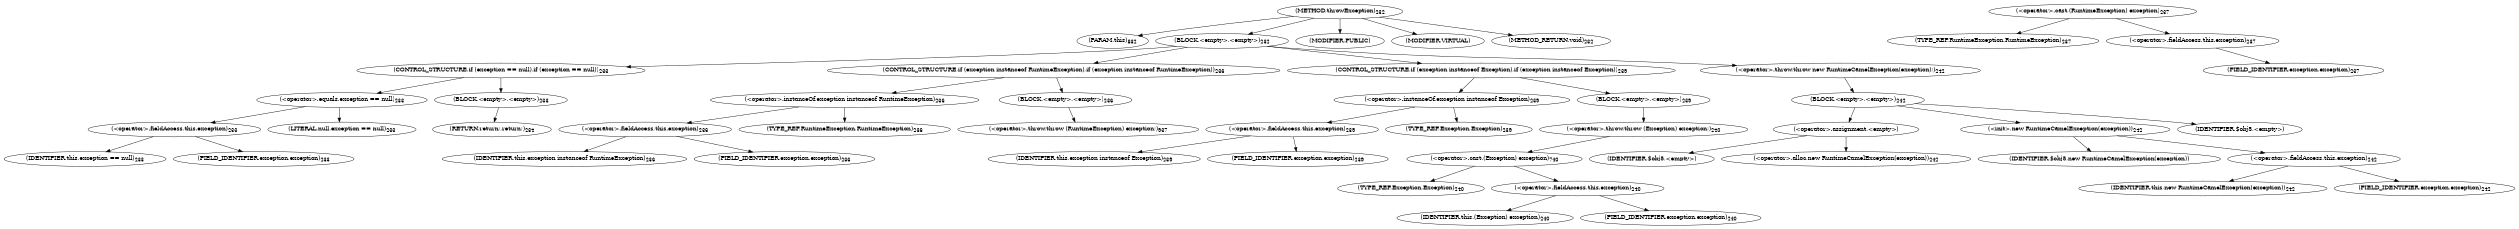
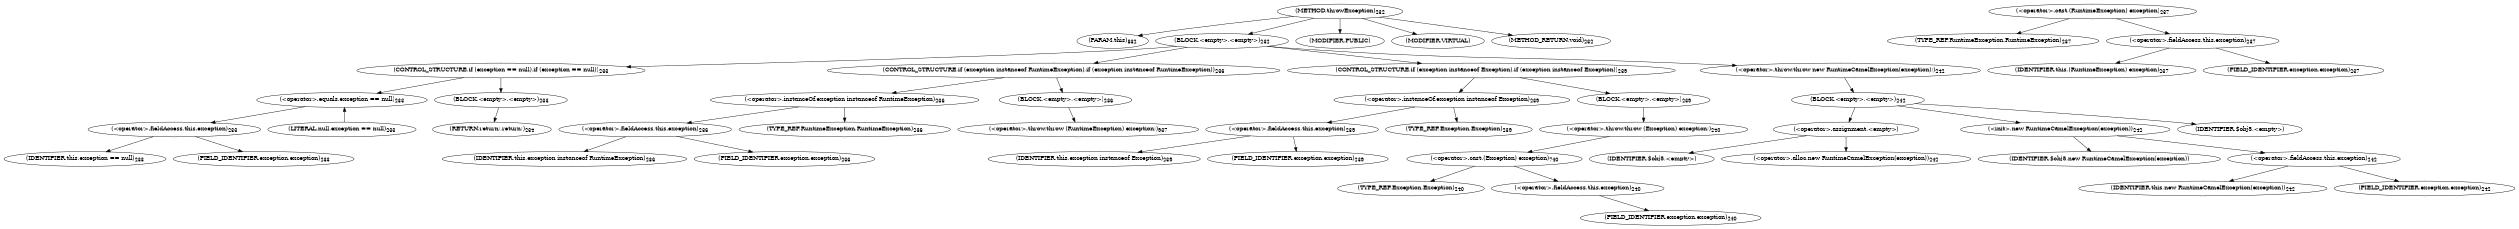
node "(IDENTIFIER,this,(RuntimeException) exception)": added
edge "(<operator>.equals,exception == null)" -> "(LITERAL,null,exception == null)": reversed
node "(IDENTIFIER,this,(Exception) exception)": removed
